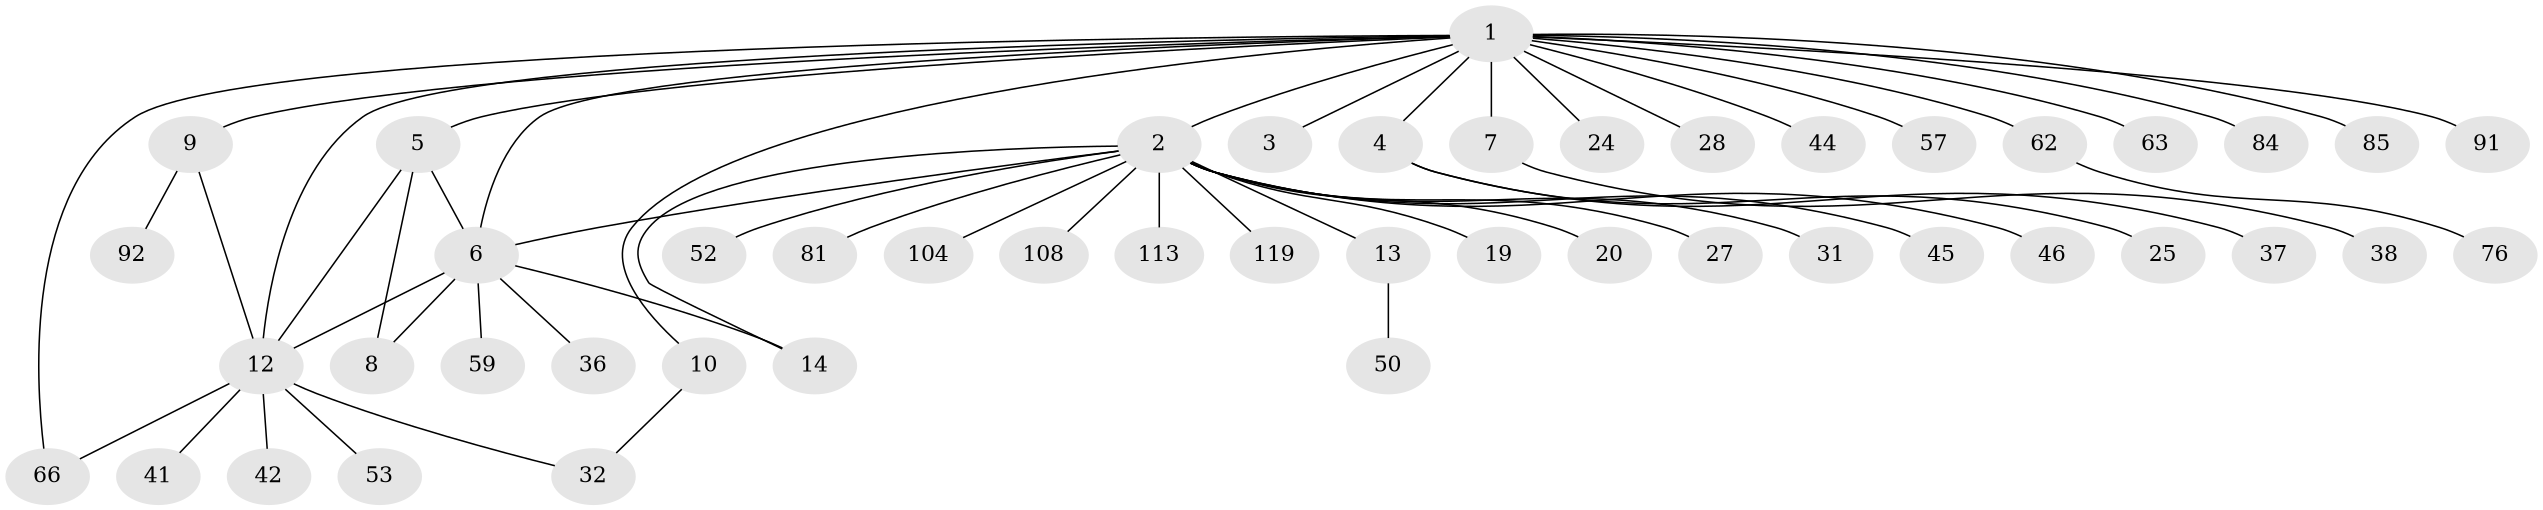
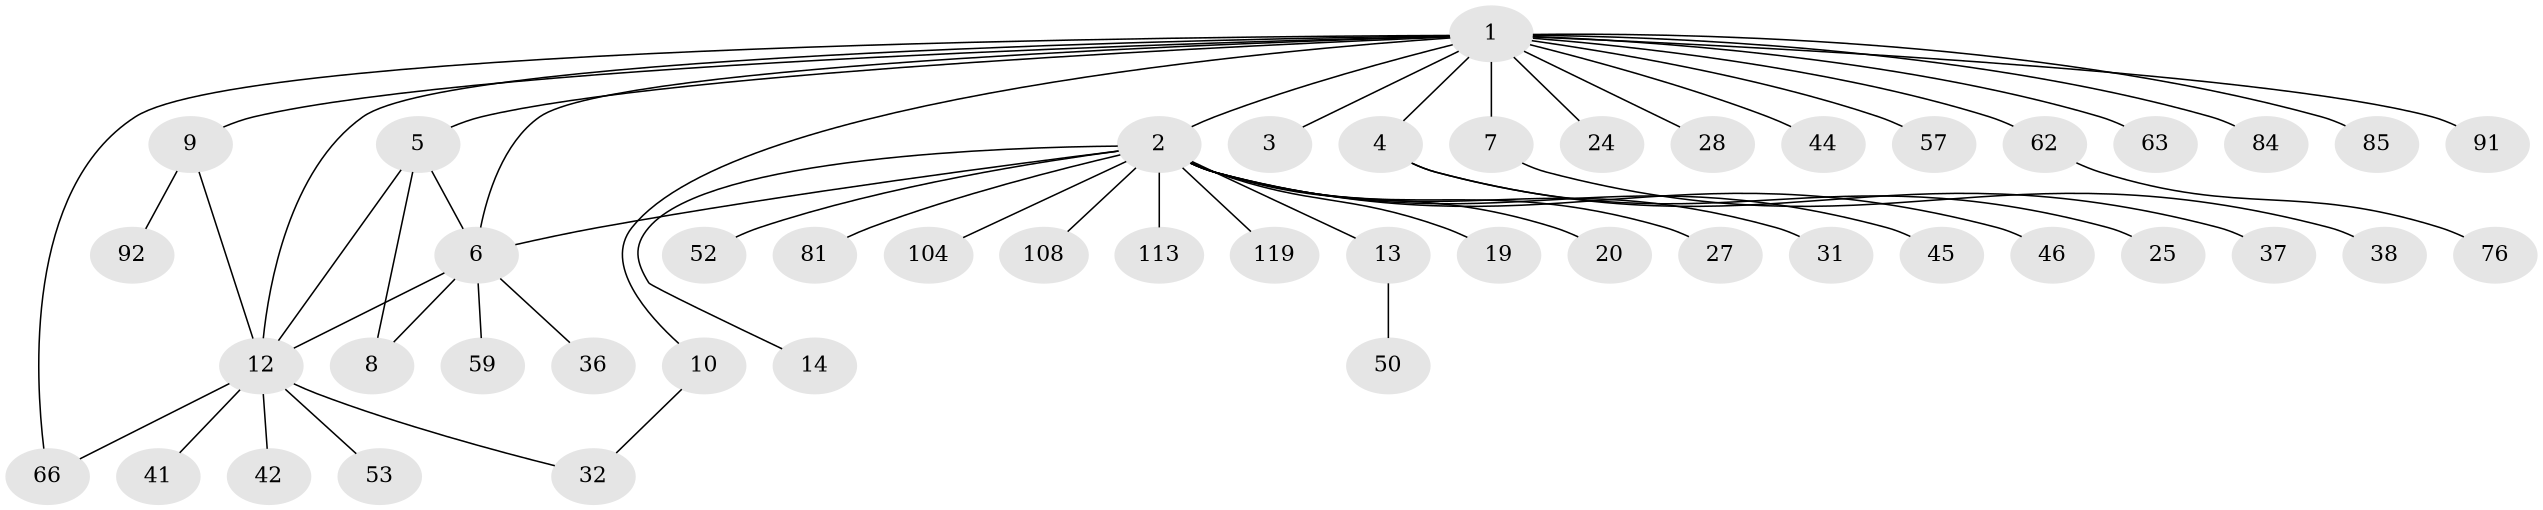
edge "6" -- "14": removed
